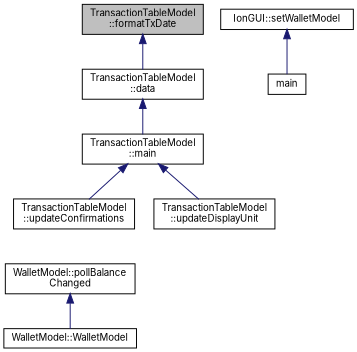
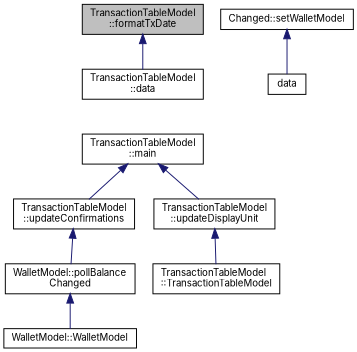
node "IonGUI::setWalletModel": label "IonGUI::setWalletModel" -> "Changed::setWalletModel"
node "main": label "main" -> "data"
edge "TransactionTableModel ::main" -> "TransactionTableModel ::data": removed
edge "WalletModel::pollBalance Changed" -> "TransactionTableModel ::updateConfirmations": added
node "TransactionTableModel ::TransactionTableModel": added
